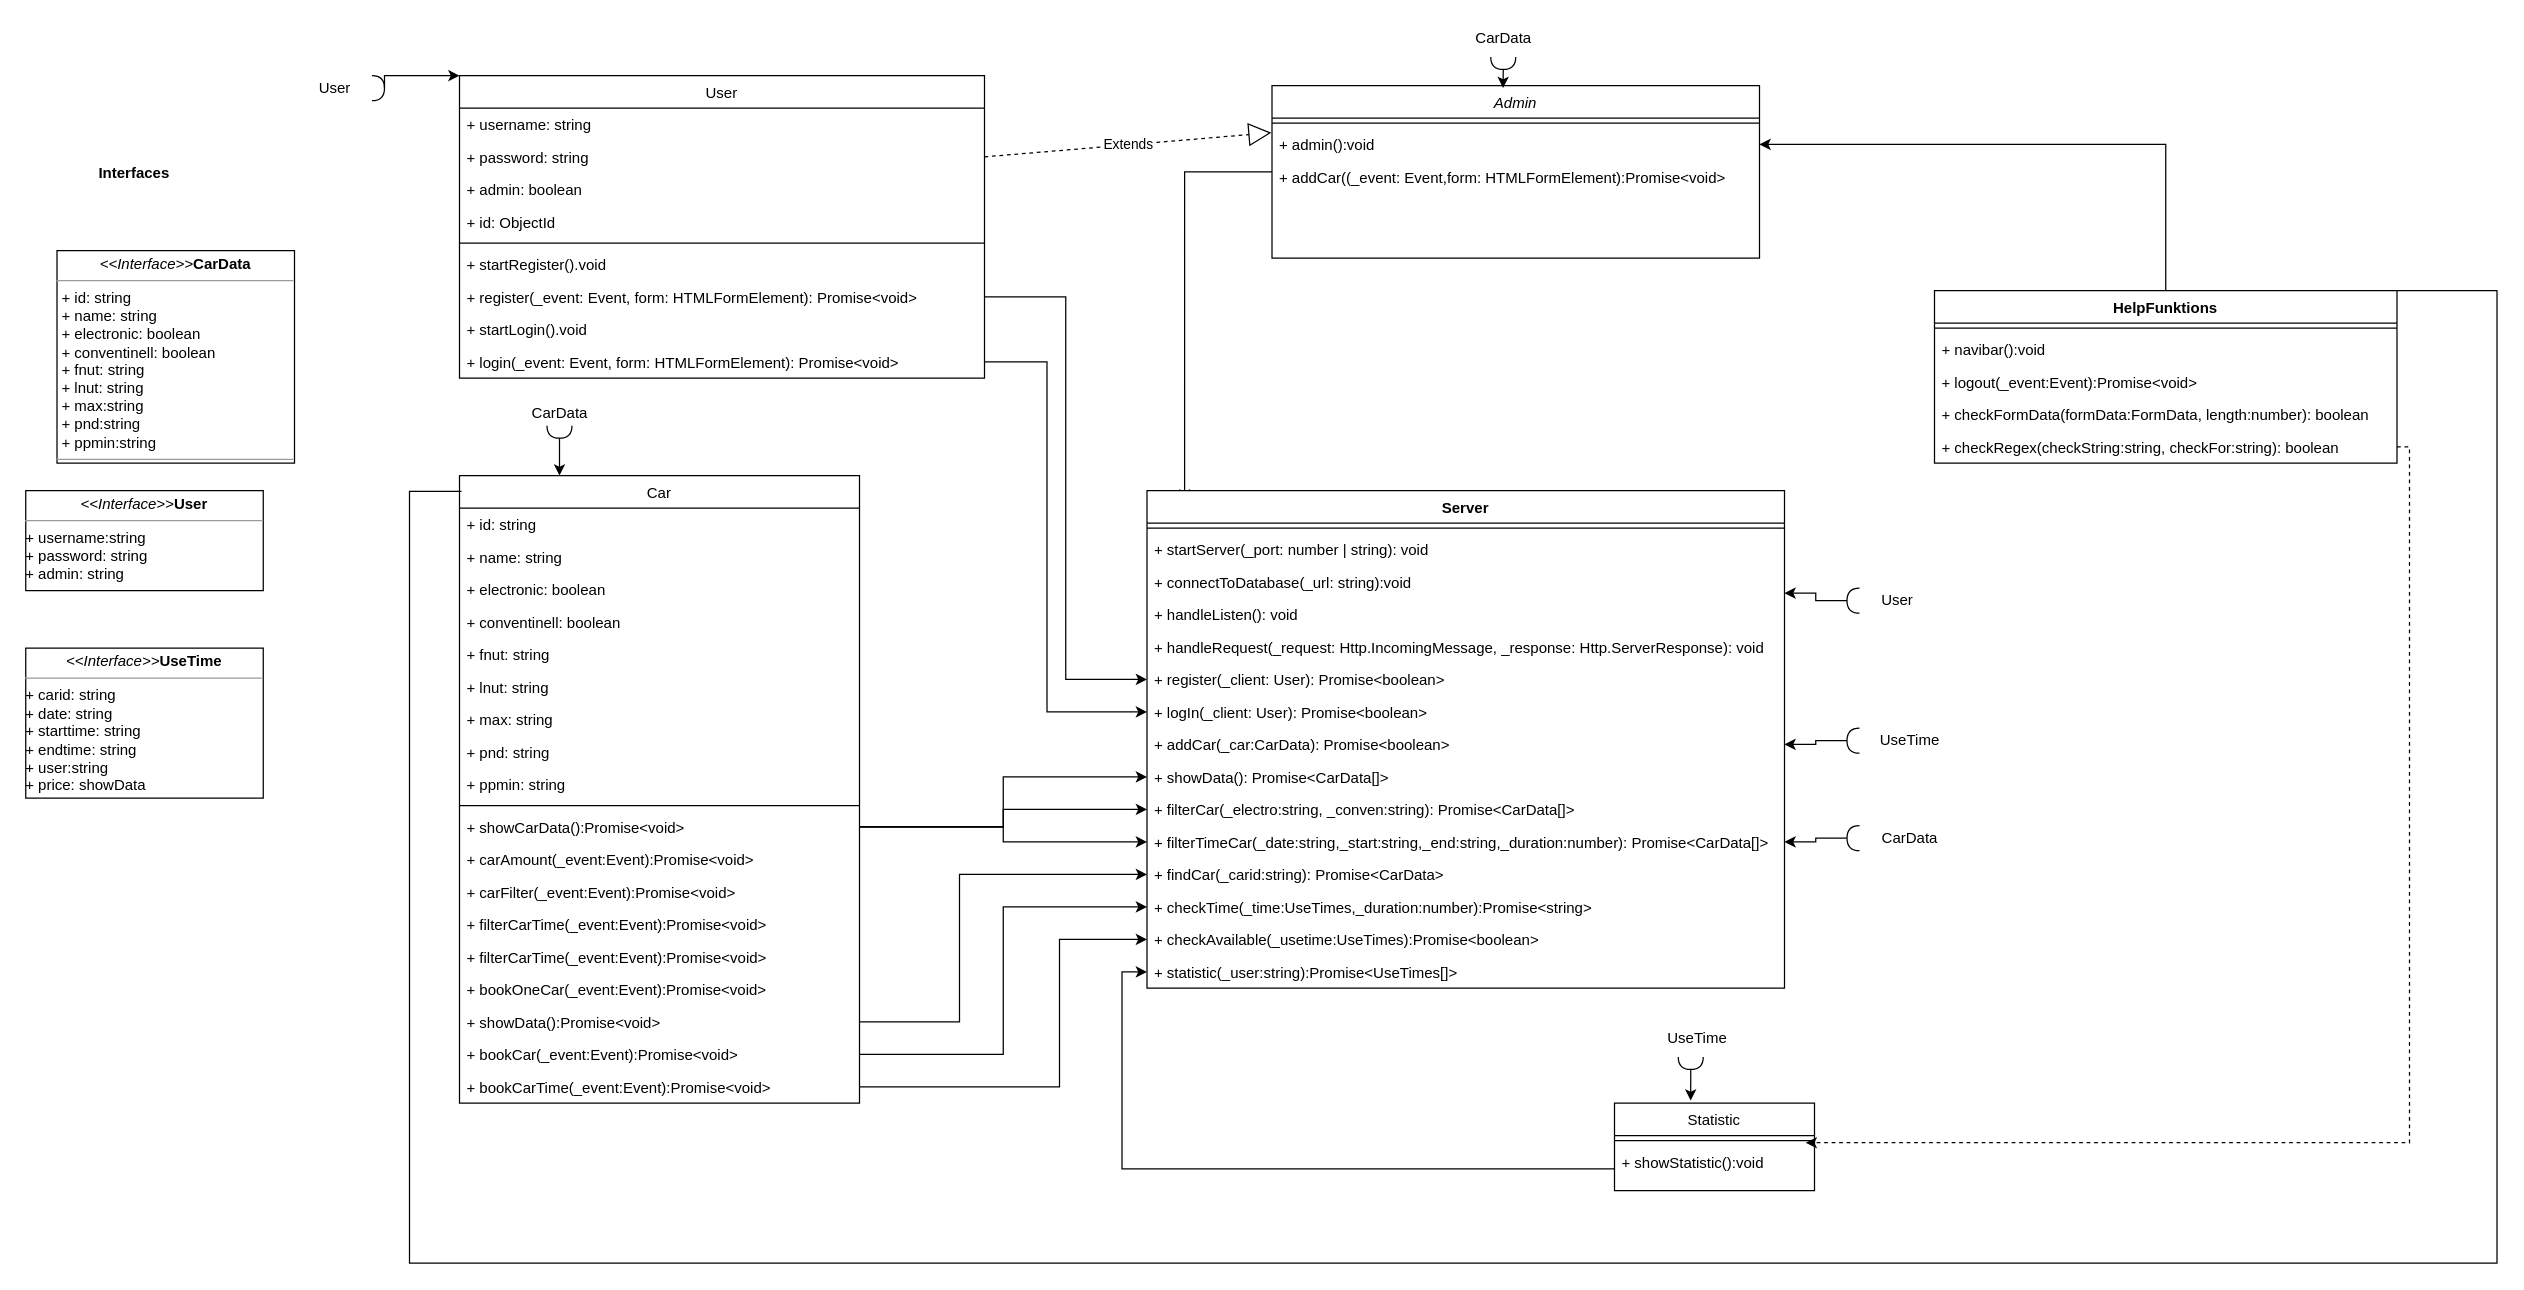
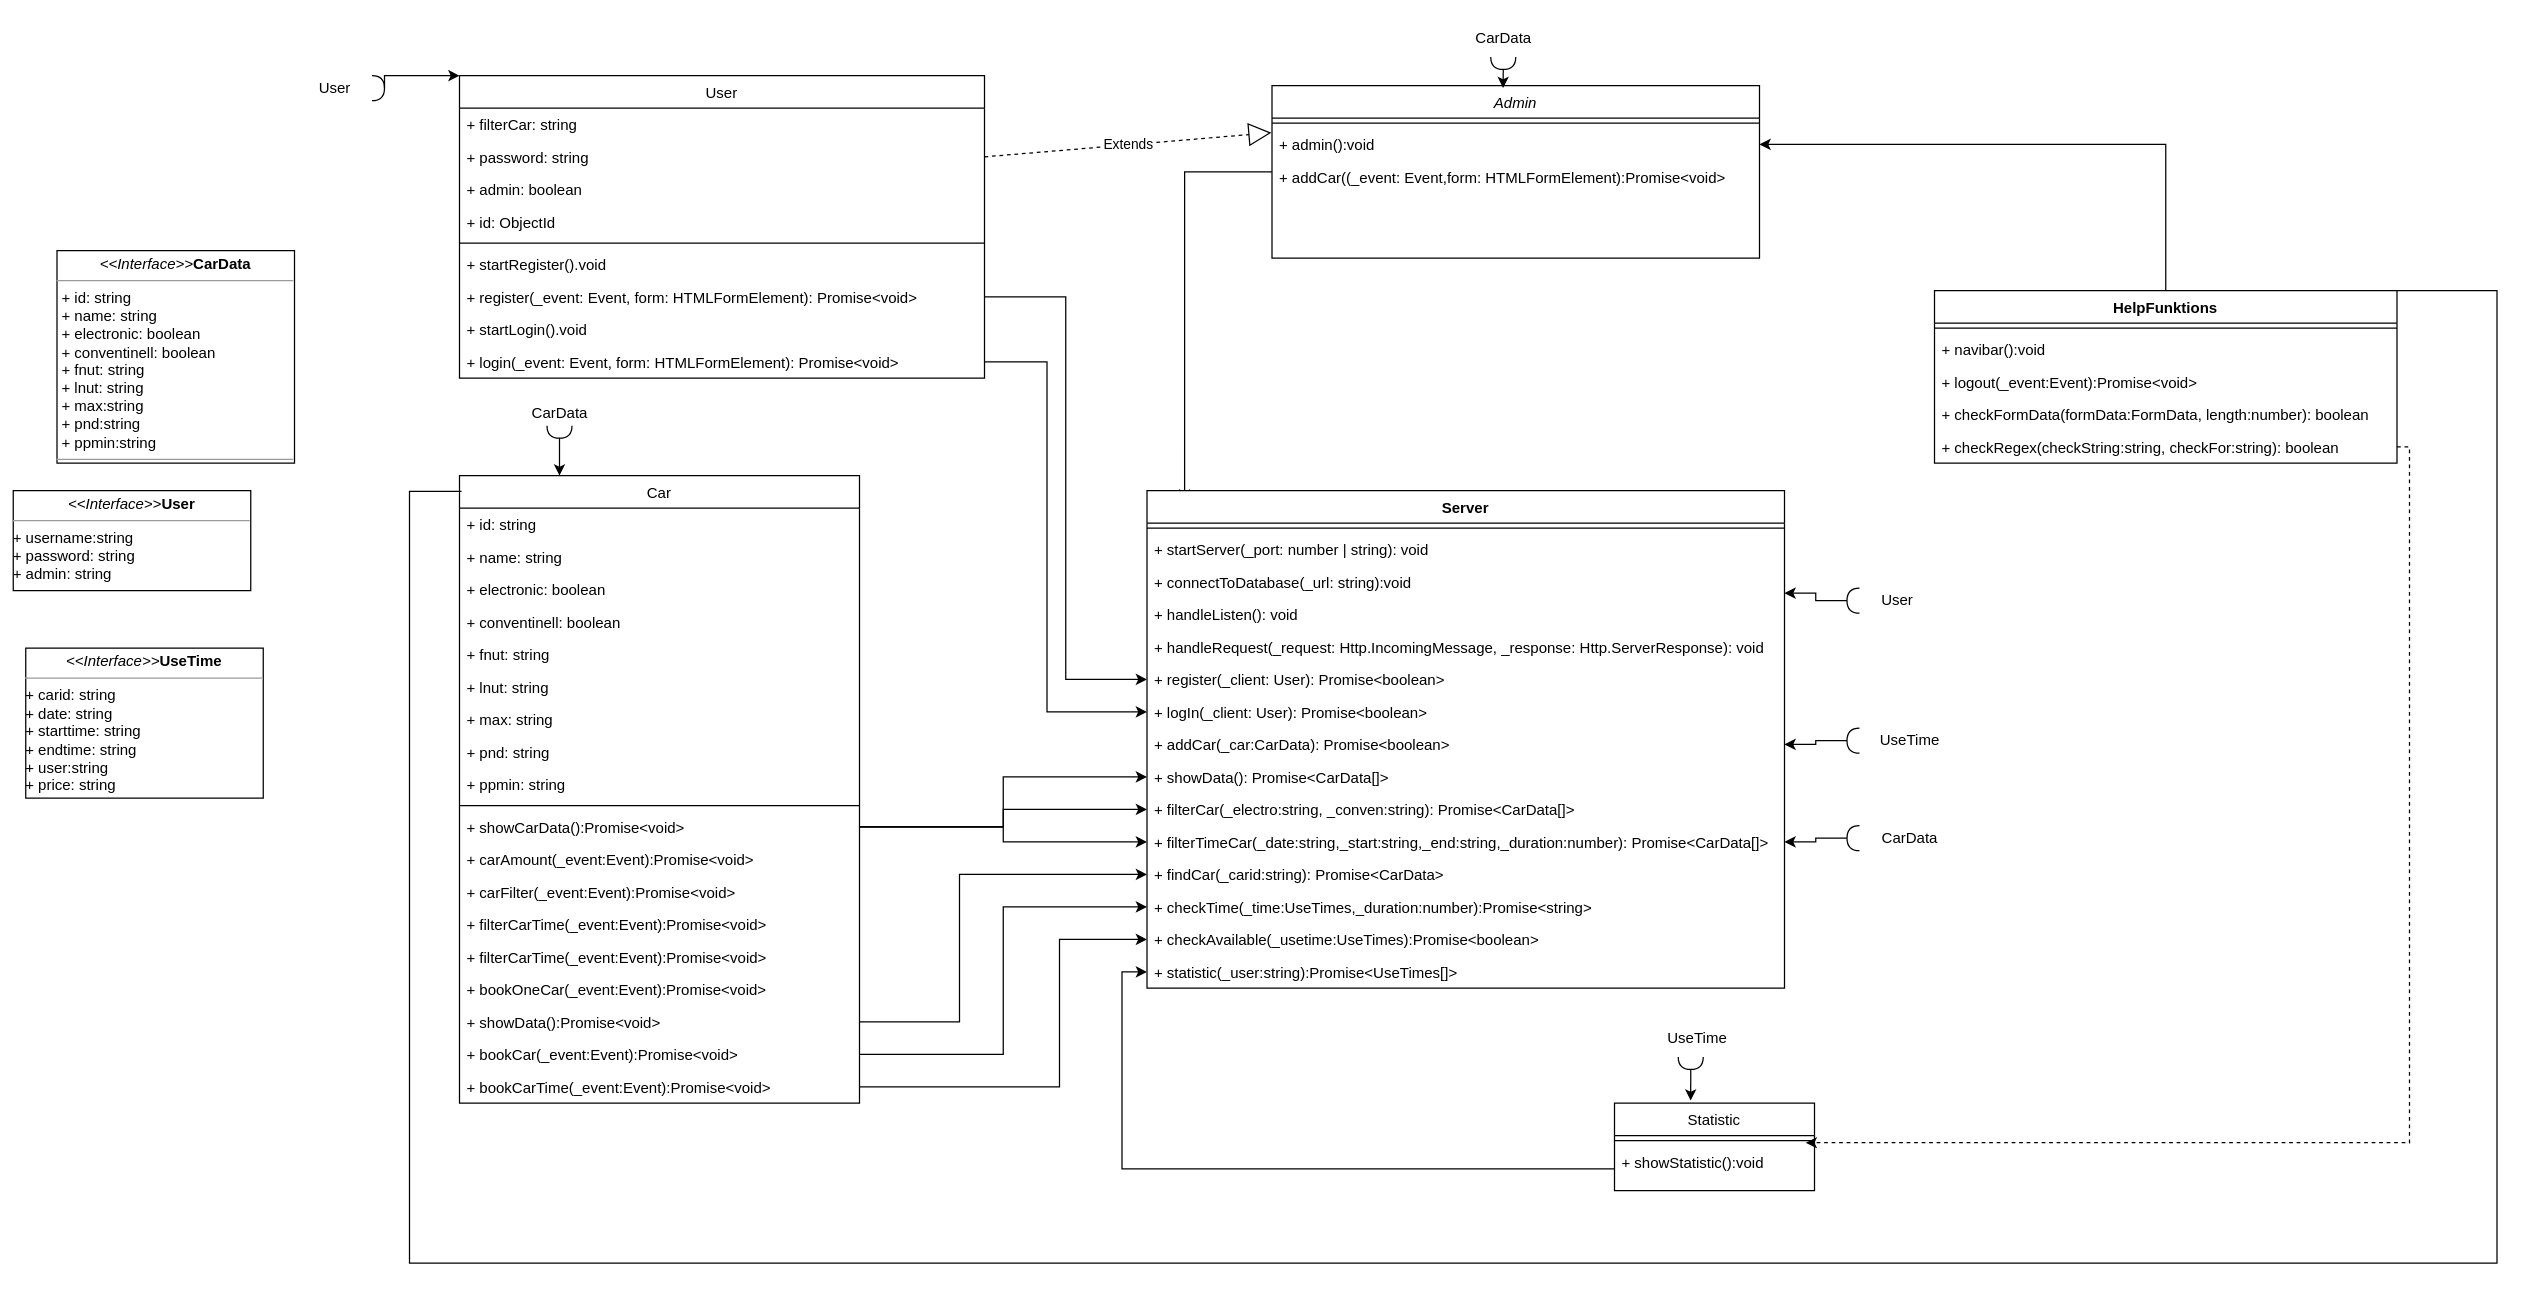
node "+ username: string": label "+ username: string" -> "+ filterCar: string"
node "Interfaces": removed
node "<<Interface>>User + username:string + password: string + admin: string + method1(Type): Type + method2(Type, Type): Type": moved (144, 541) -> (132, 541)
node "<<Interface>>UseTime + carid: string + date: string + starttime: string + endtime: string + user:string + price: showData + method1(Type): Type + method2(Type, Type): Type": label "<<Interface>>UseTime + carid: string + date: string + starttime: string + endtime: string + user:string + price: showData + method1(Type): Type + method2(Type, Type): Type" -> "<<Interface>>UseTime + carid: string + date: string + starttime: string + endtime: string + user:string + price: string + method1(Type): Type + method2(Type, Type): Type"
